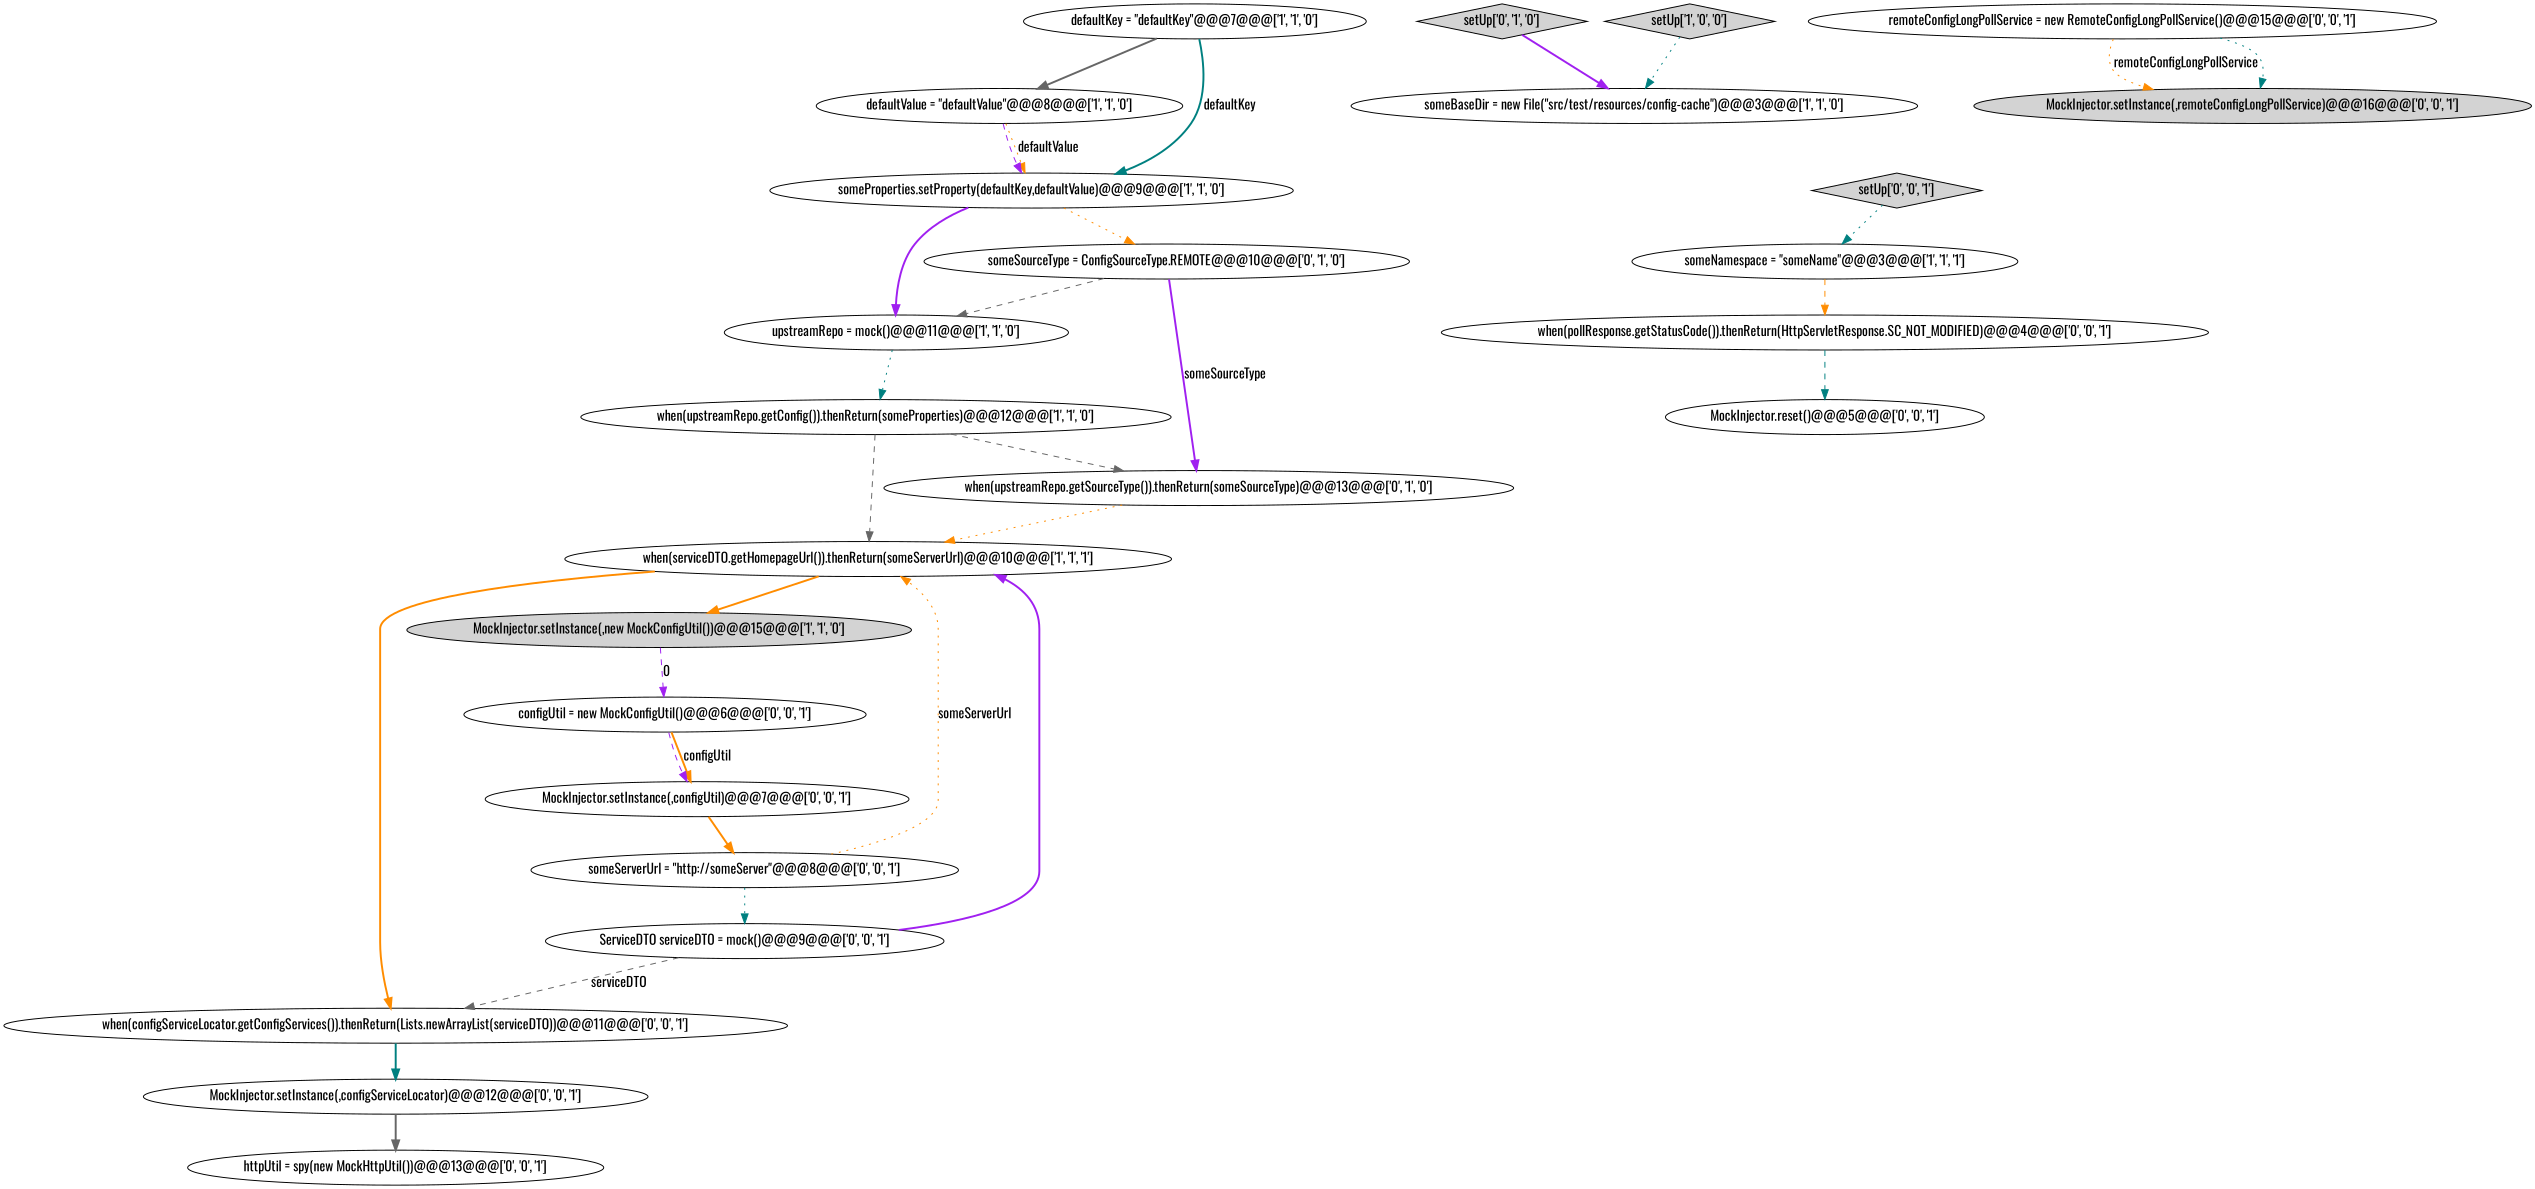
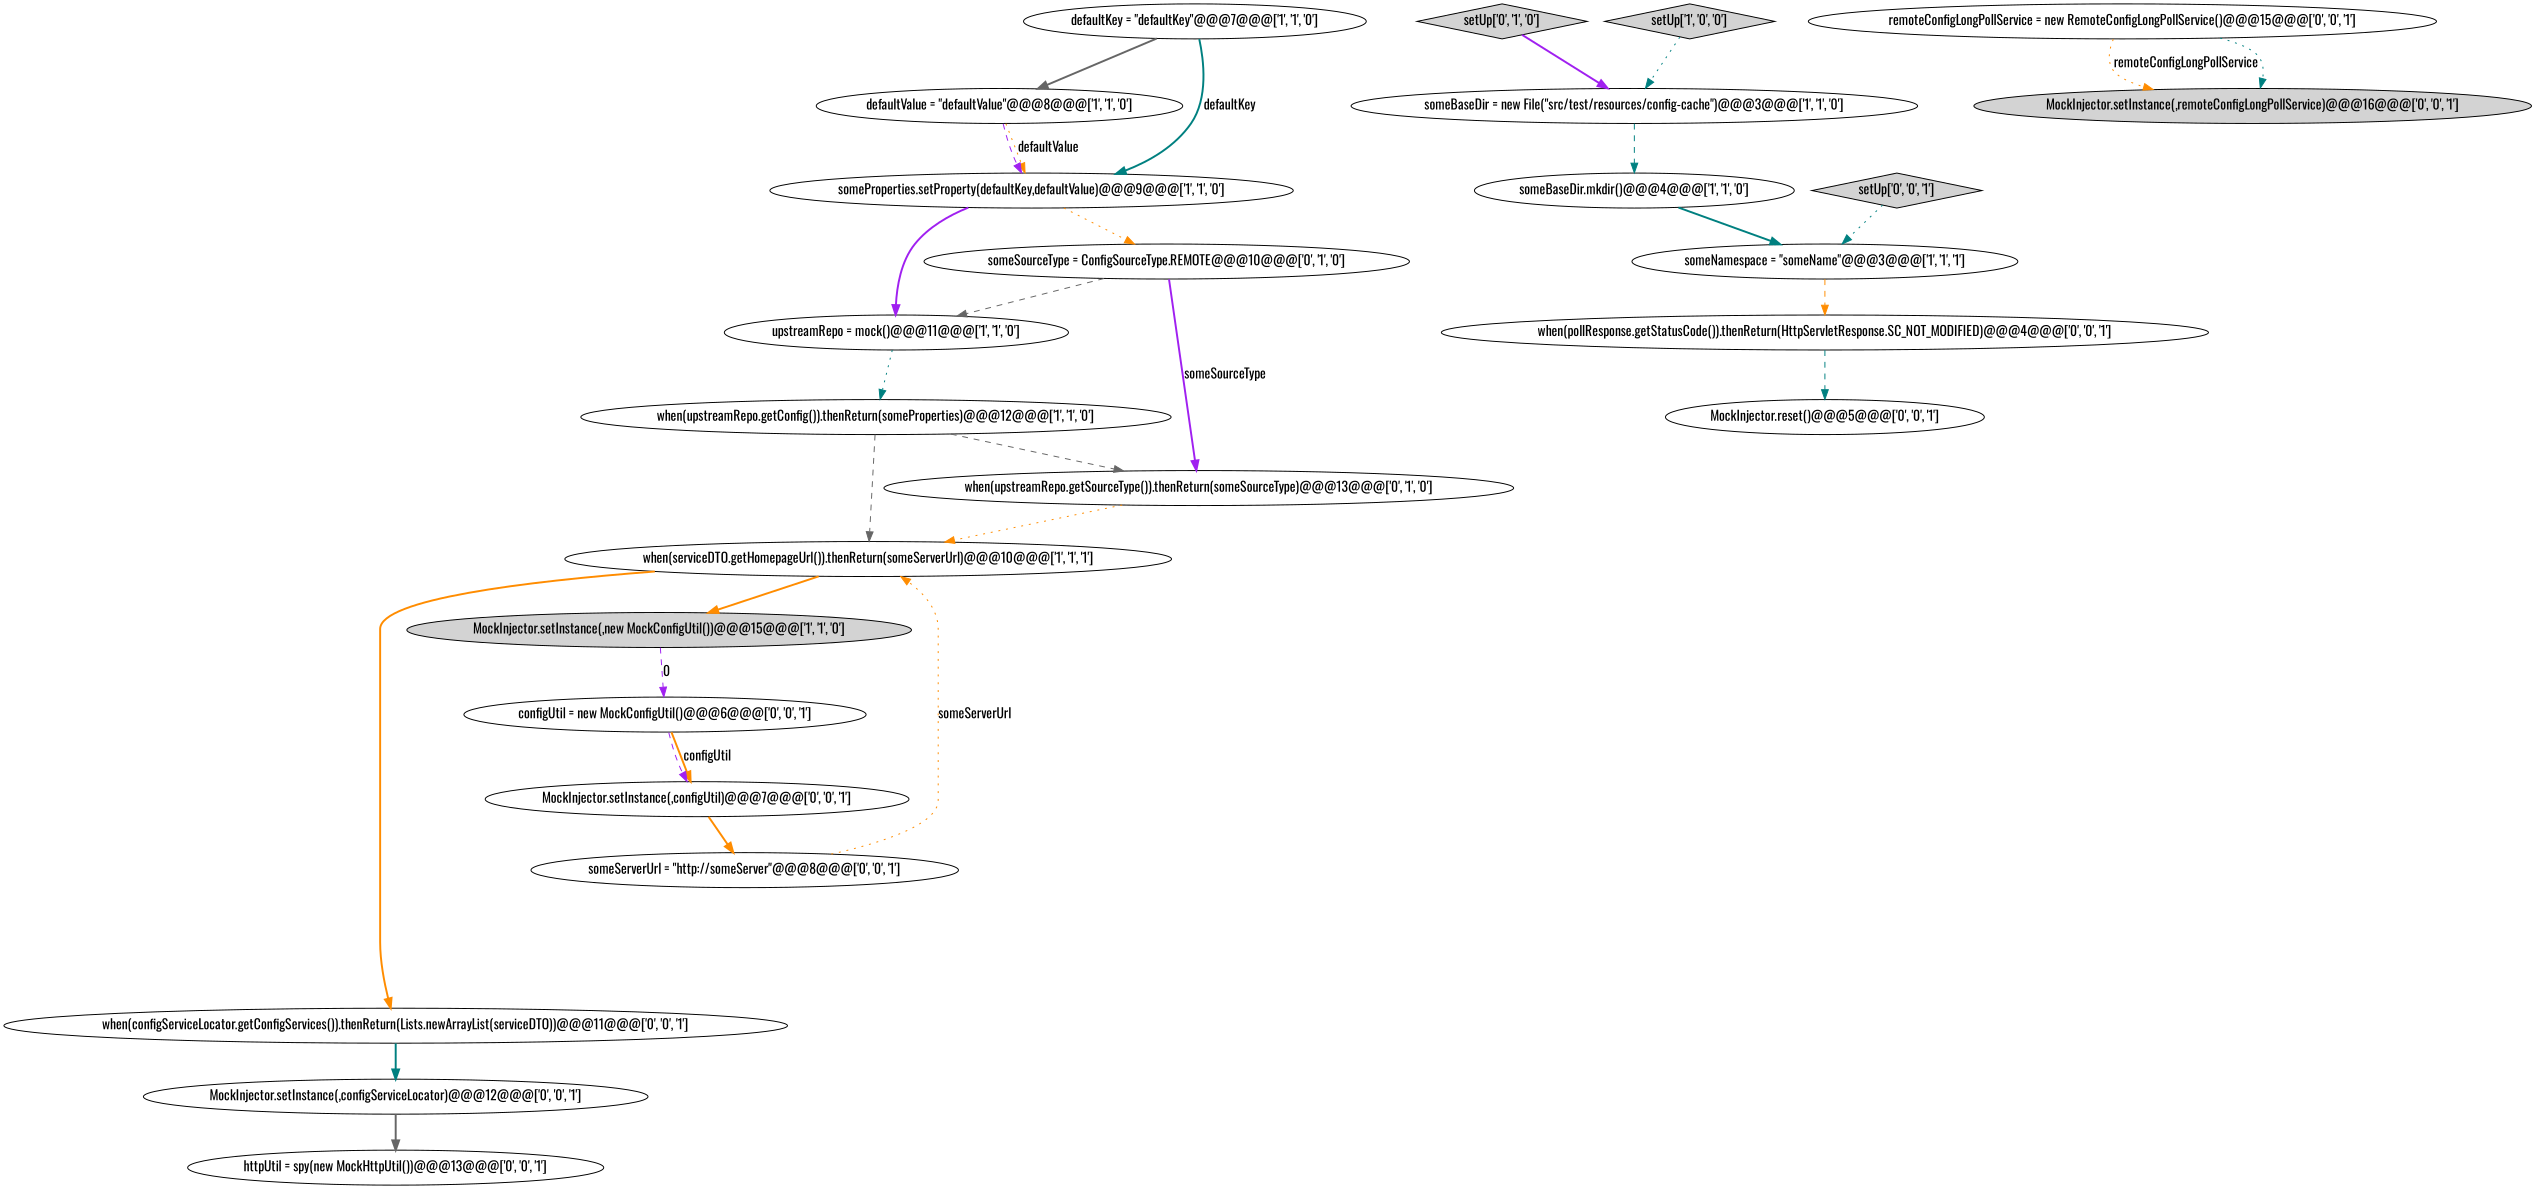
node "someBaseDir.mkdir()@@@4@@@['1', '1', '0']": added
node "ServiceDTO serviceDTO = mock()@@@9@@@['0', '0', '1']": removed
